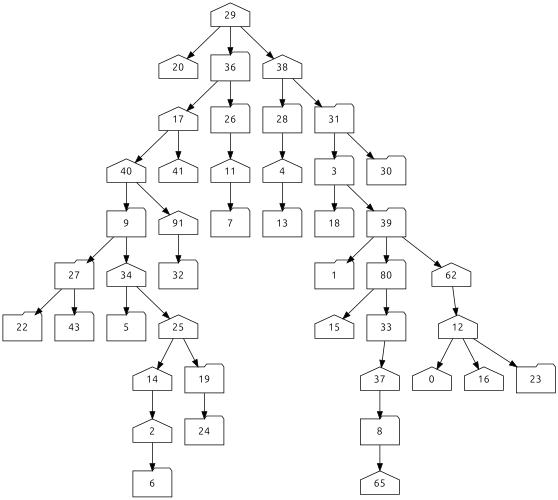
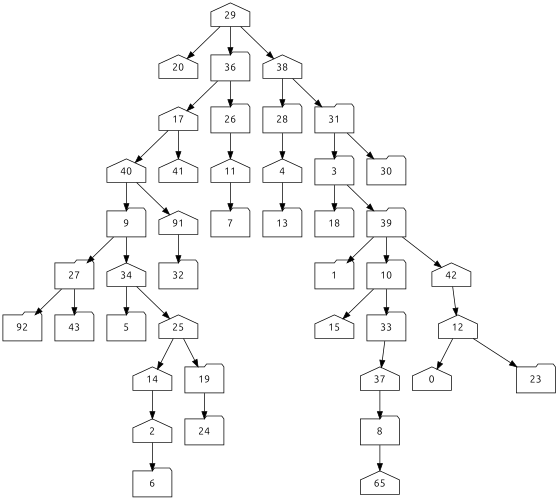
node "80": label "80" -> "10"
node "62": label "62" -> "42"
node "22": label "22" -> "92"
node "16": removed
